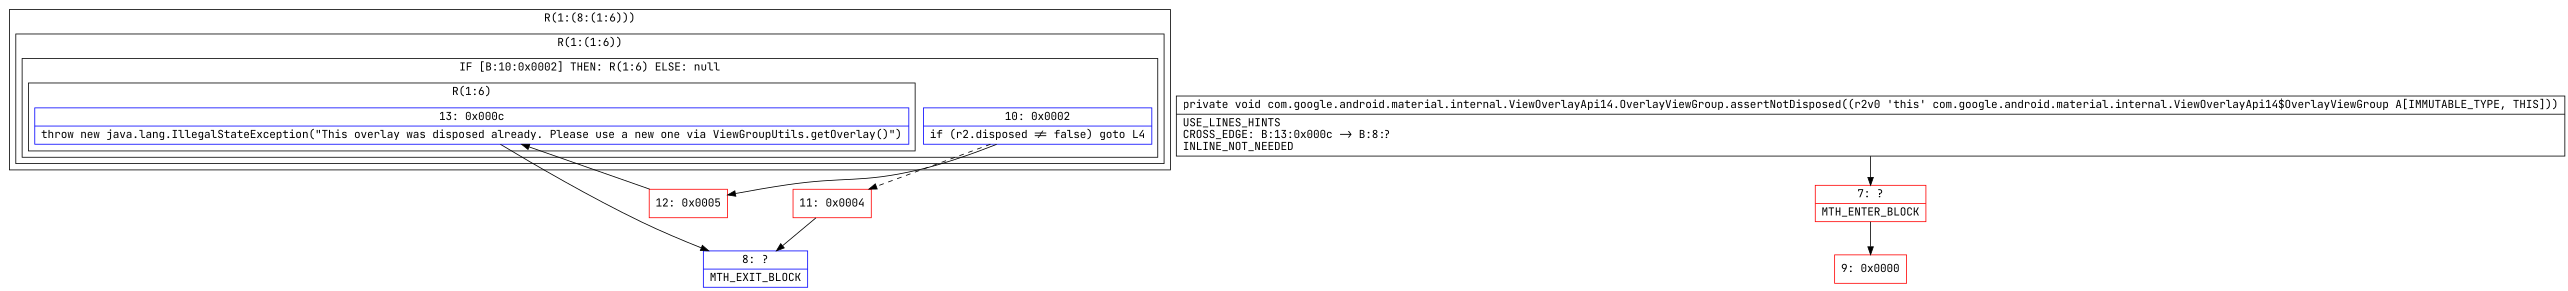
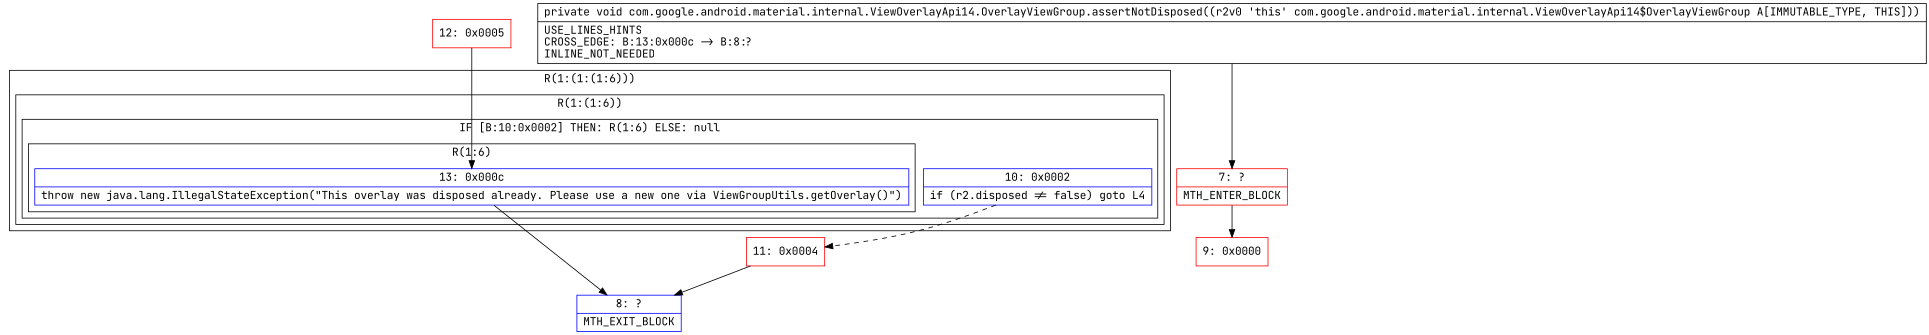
cluster "R(1:(8:(1:6)))": label "R(1:(8:(1:6)))" -> "R(1:(1:(1:6)))"
edge "10: 0x0002" -> "12: 0x0005": removed
